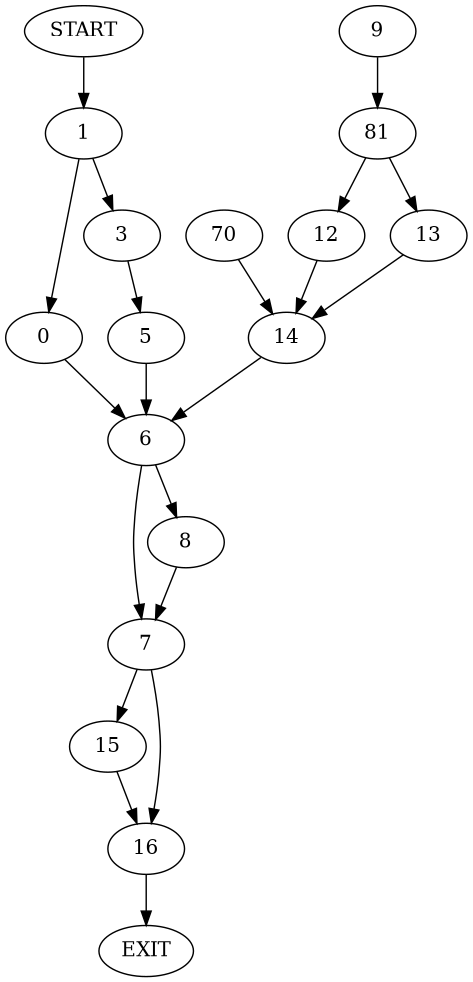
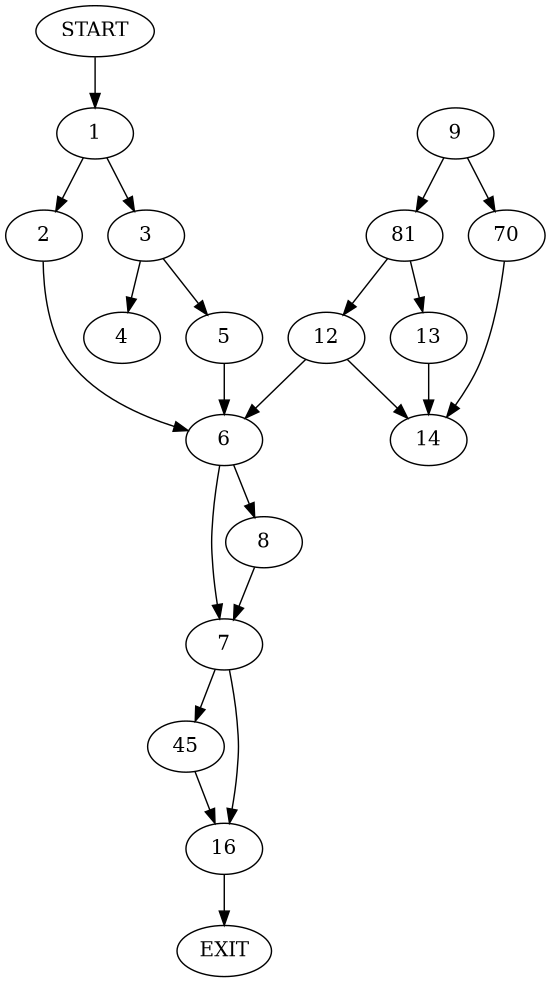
edge "9" -> "70": added
node "0": label "0" -> "2"
node "4": added
edge "14" -> "6": now "12" -> "6"
node "15": label "15" -> "45"
